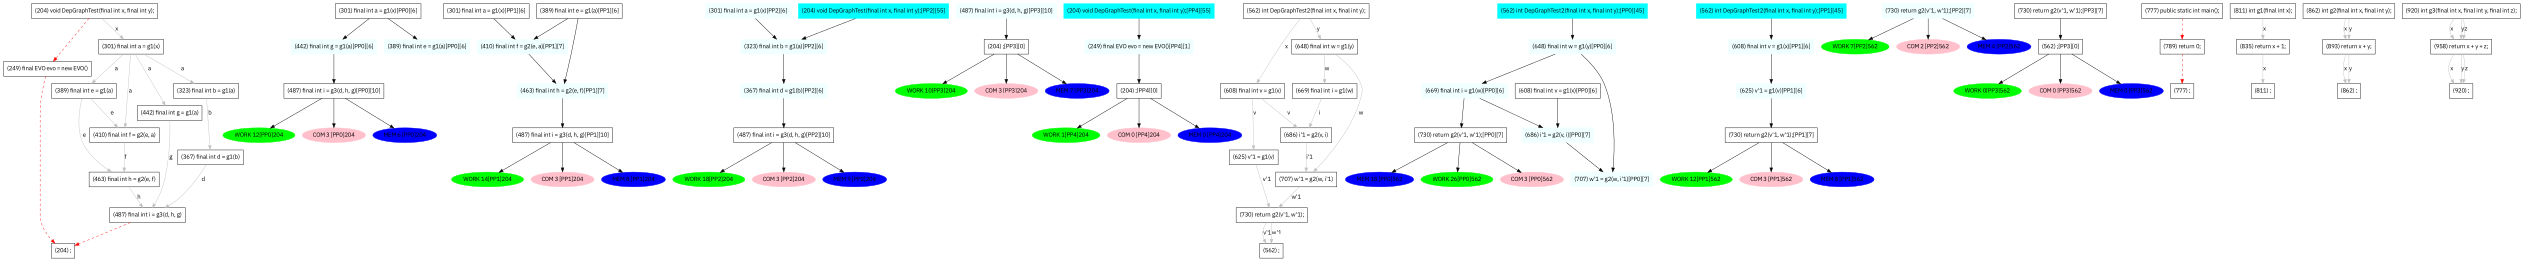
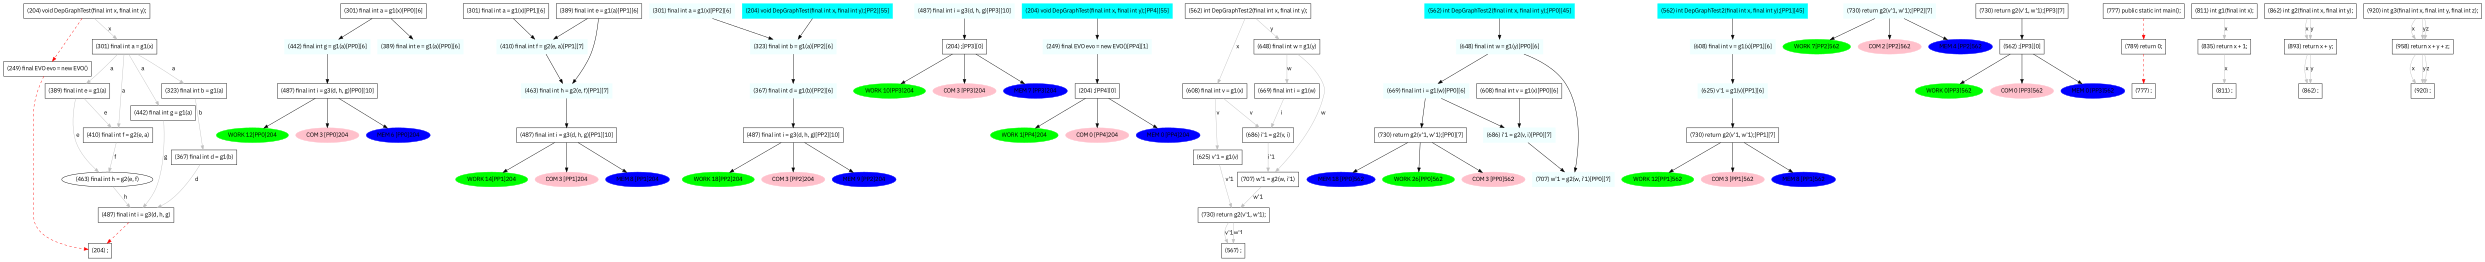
node "(463) final int h = g2(e, f)": shape box -> ellipse
node "(562) ;": label "(562) ;" -> "(567) ;"
